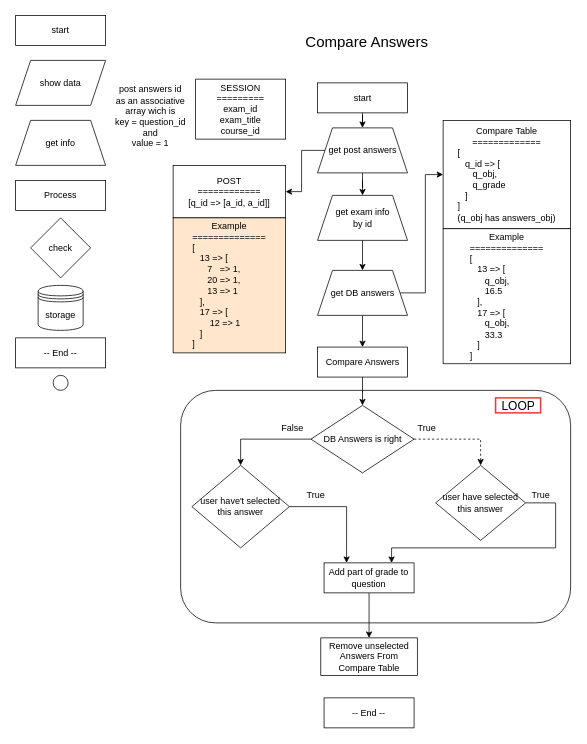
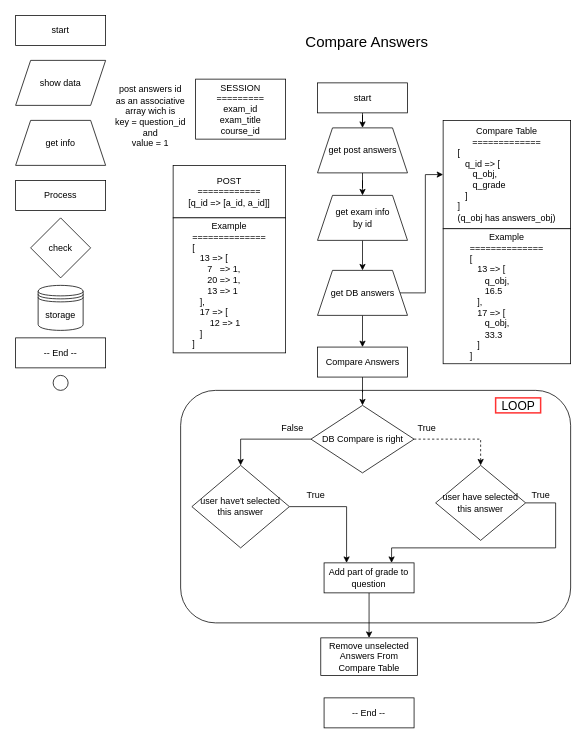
edge "get post answers" -> "POST ============ [q_id => [a_id, a_id]]": removed
node "Example ============== [ 13 => [ 7 => 1, 20 => 1, 13 => 1 ], 17 => [ 12 => 1 ] ]": fillcolor #ffe6cc -> #ffffff
node "DB Answers is right": label "DB Answers is right" -> "DB Compare is right"
